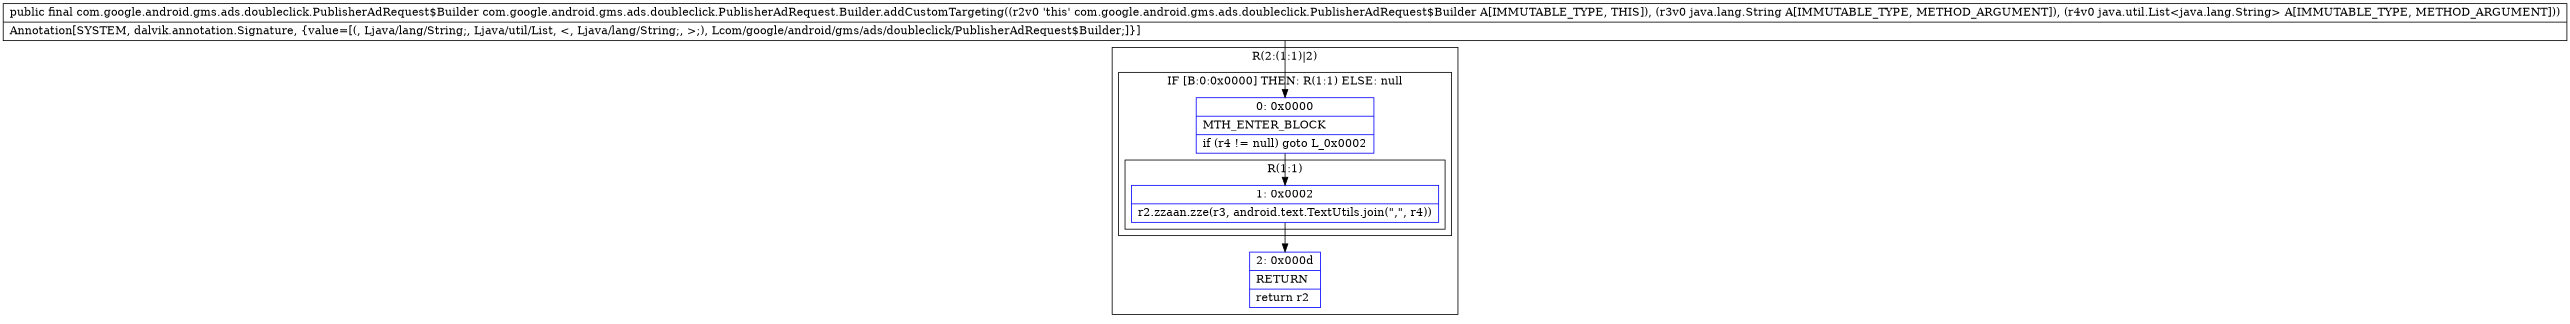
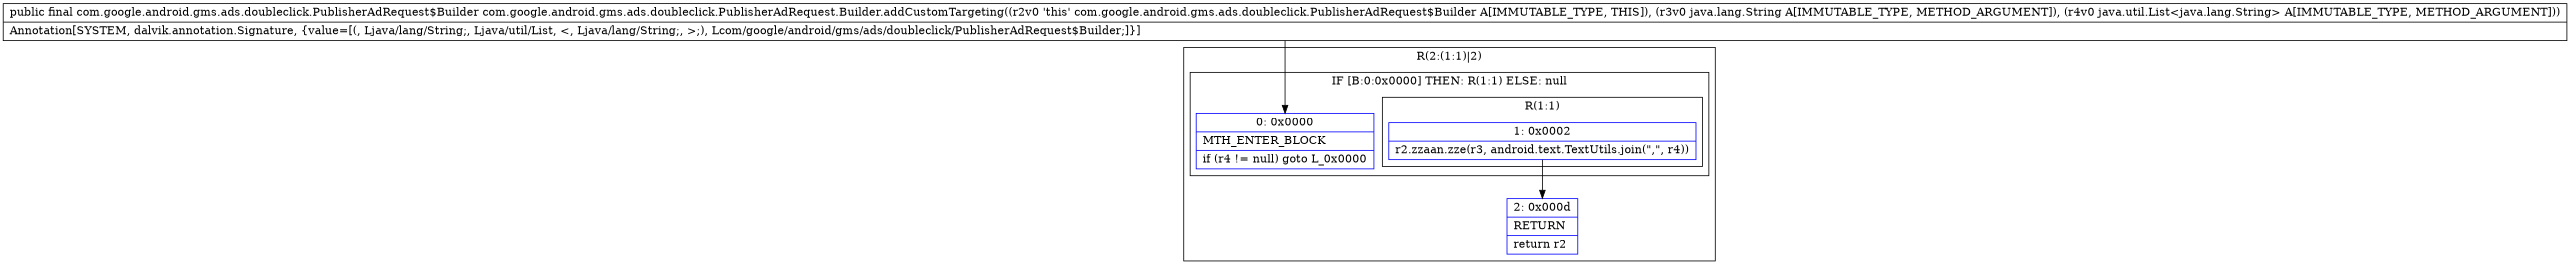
node "0: 0x0000": text "if (r4 != null) goto L_0x0002" -> "if (r4 != null) goto L_0x0000"
edge "0: 0x0000" -> "1: 0x0002": removed
